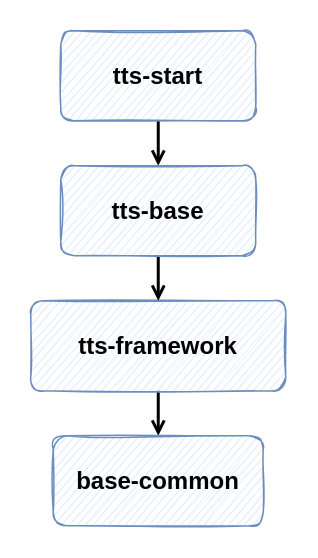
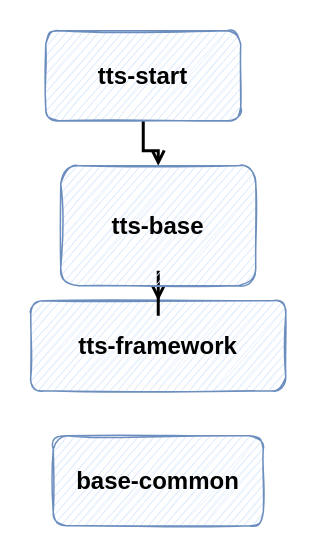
node "tts-start": moved (158, 76) -> (143, 76)
node "tts-base": size 195x90 -> 195x120
edge "tts-framework" -> "base-common": removed
